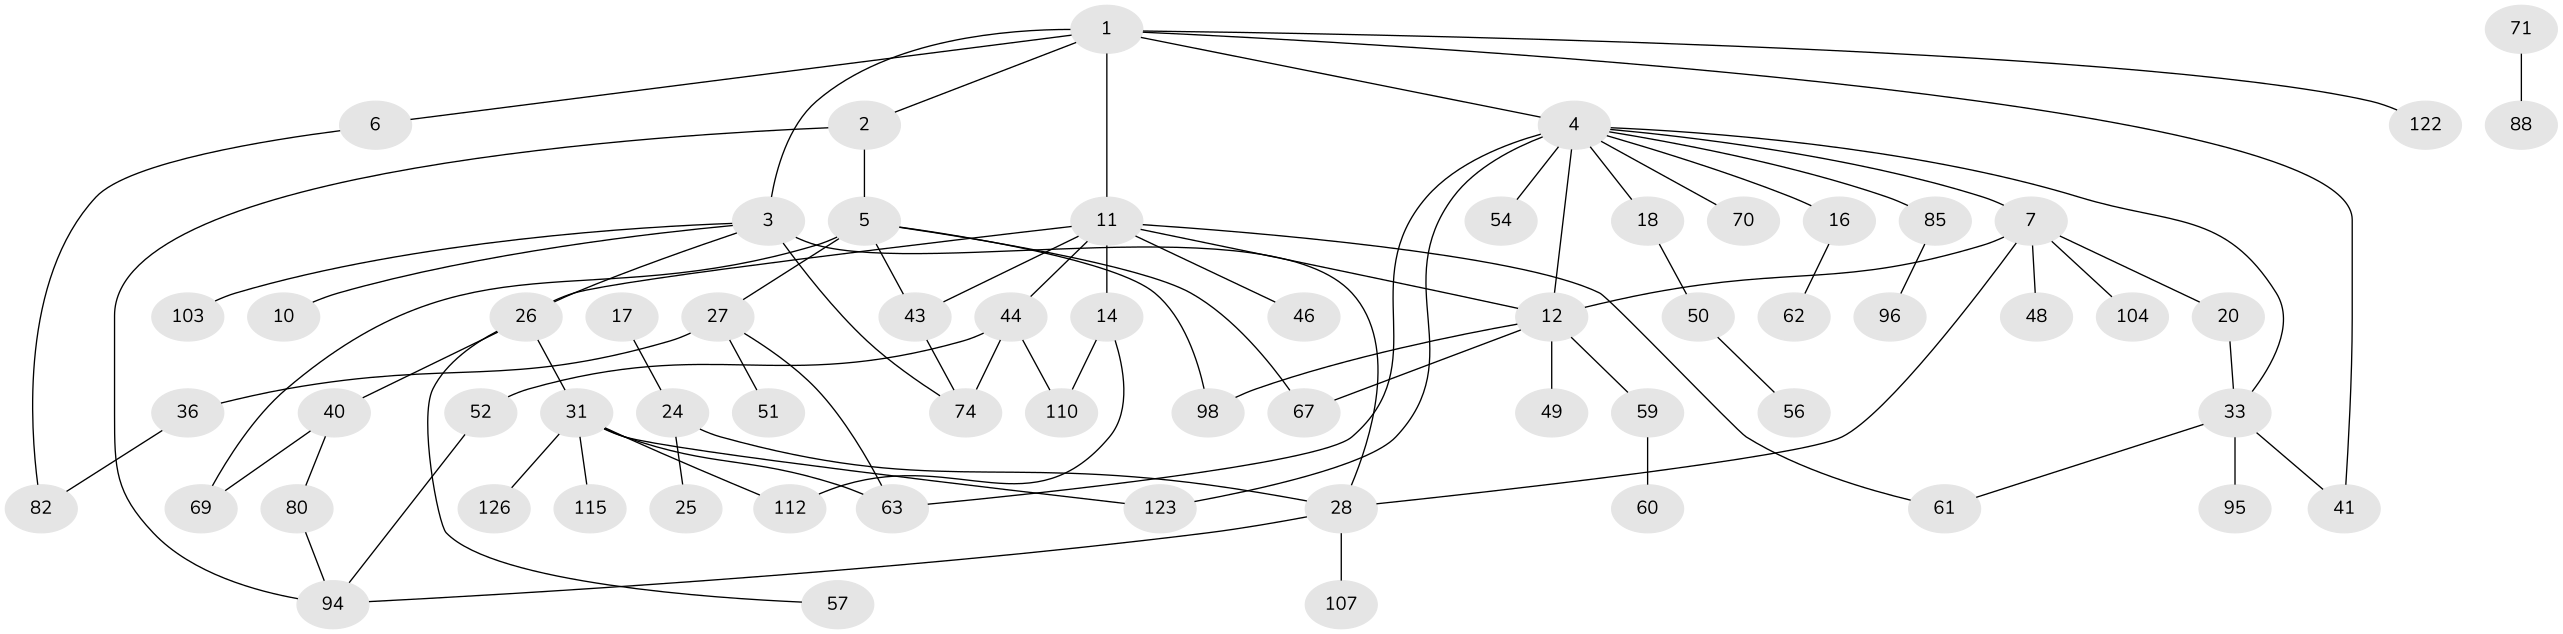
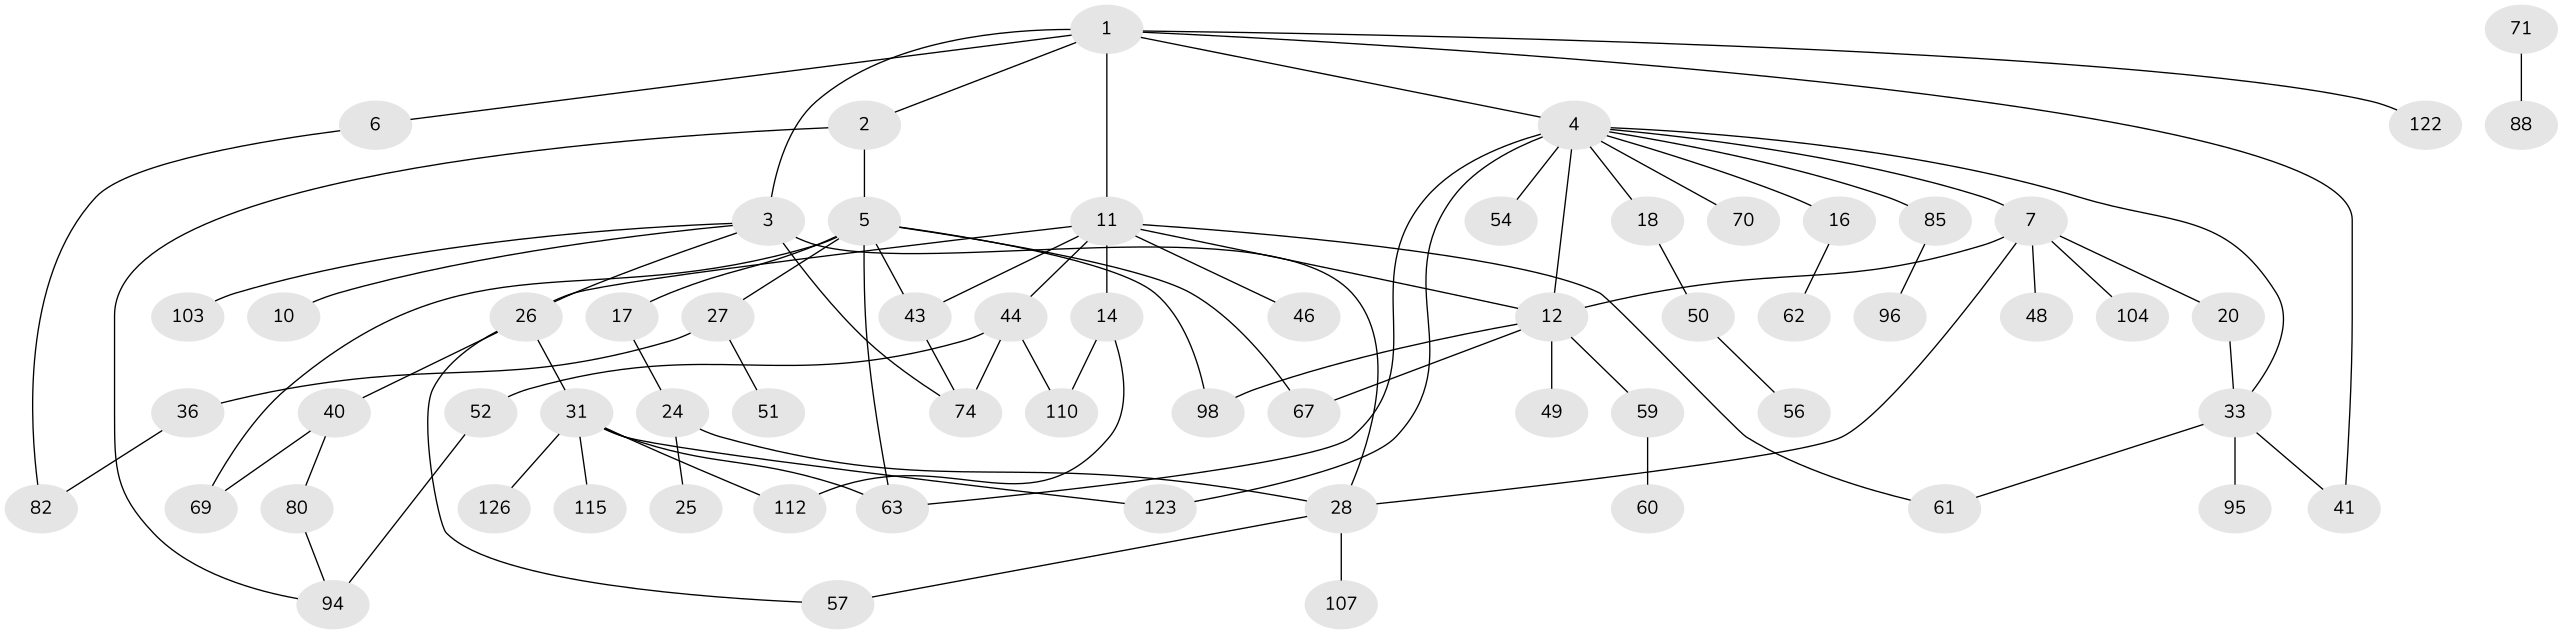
edge "5" -- "17": added
edge "27" -- "63": now "5" -- "63"
edge "28" -- "94": now "28" -- "57"
